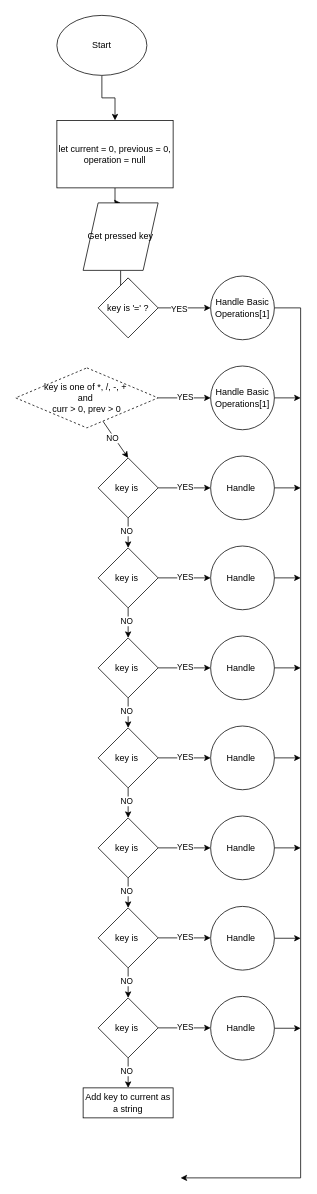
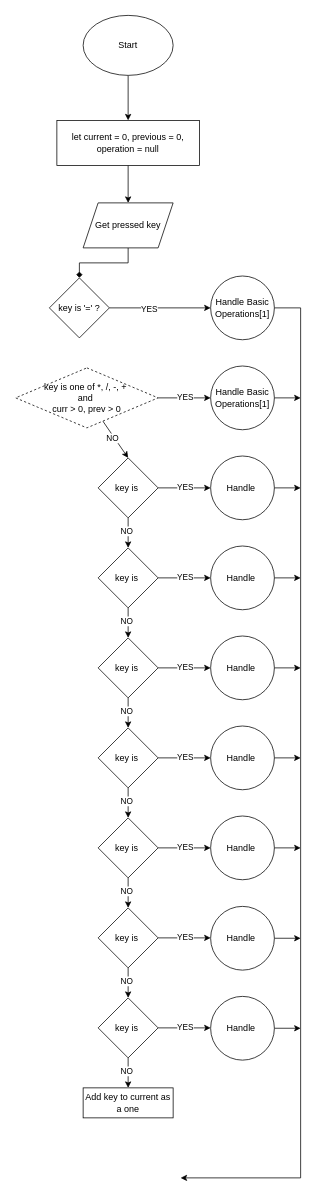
node "Start": moved (102, 45) -> (128, 45)
node "let current = 0, previous = 0, operation = null": size 116x68 -> 143x45
node "Get pressed key": size 75x68 -> 90x45
node "key is '=' ?": moved (128, 308) -> (79, 308)
node "Add key to current as a string": label "Add key to current as a string" -> "Add key to current as a one"
